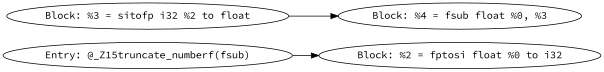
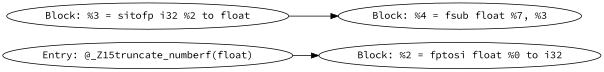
node "Block: %4 = fsub float %0, %3": label "Block: %4 = fsub float %0, %3" -> "Block: %4 = fsub float %7, %3"
node "Entry: @_Z15truncate_numberf(fsub)": label "Entry: @_Z15truncate_numberf(fsub)" -> "Entry: @_Z15truncate_numberf(float)"
